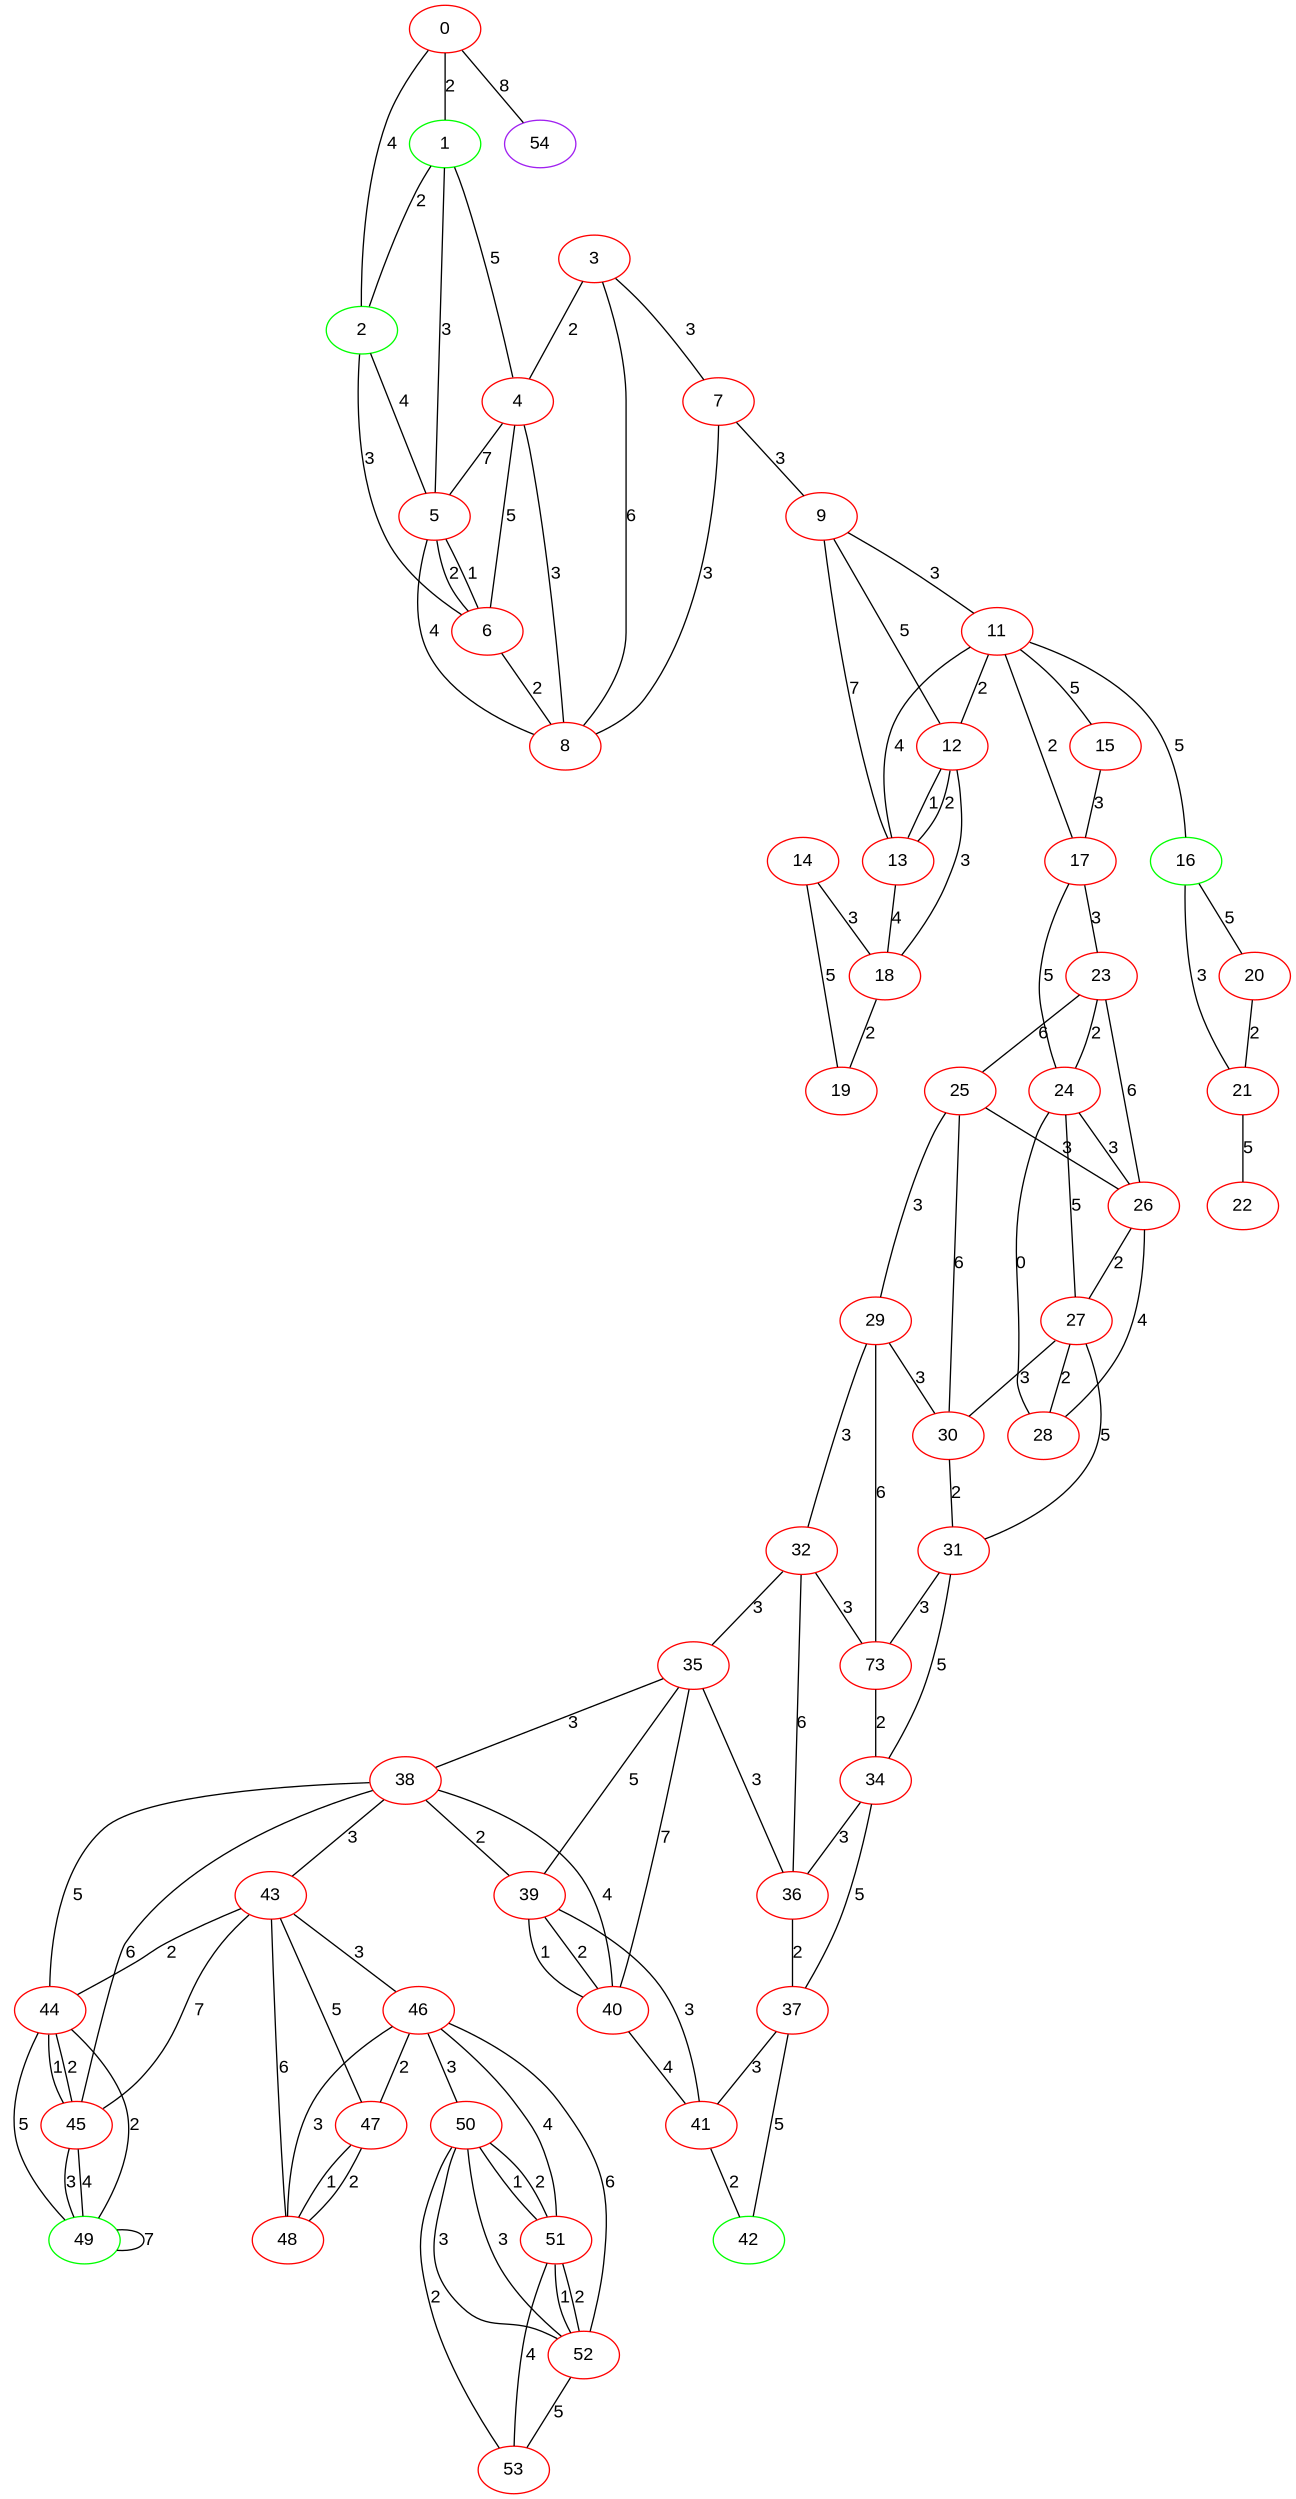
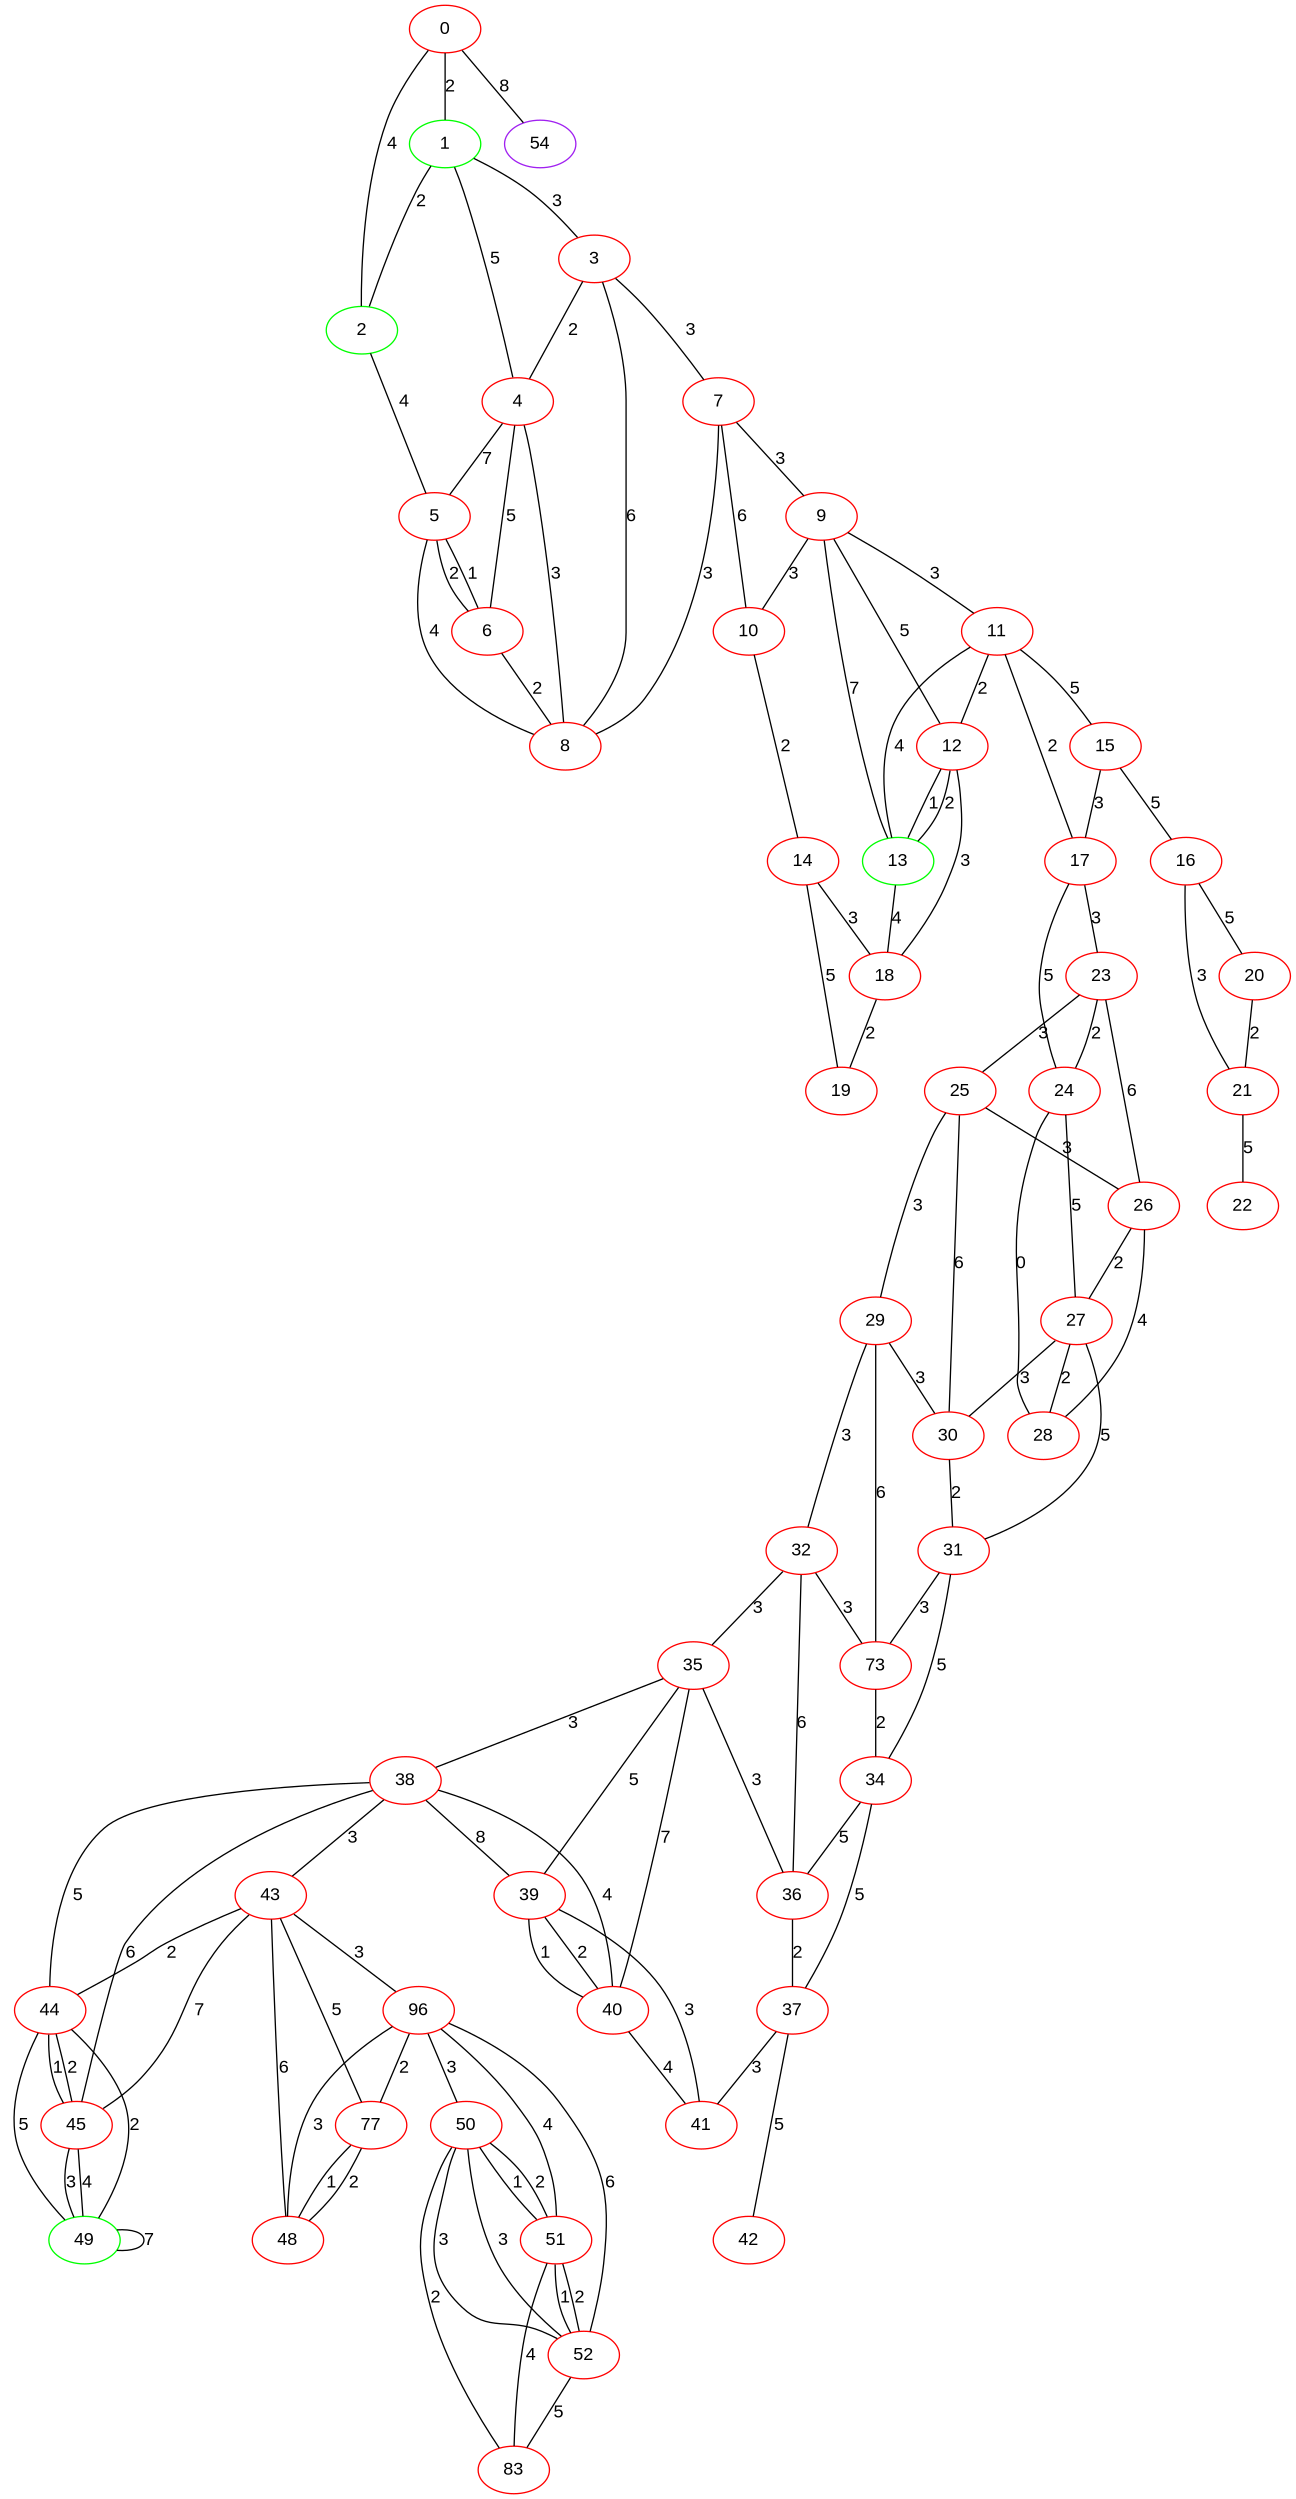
edge "1" -- "5": now "1" -- "3"
edge "2" -- "6": removed, label "3"
node "10": added
edge "11" -- "16": now "15" -- "16"
node "13": color red -> green
node "16": color green -> red
edge "23" -- "25": label "6" -> "3"
edge "24" -- "26": removed, label "3"
edge "38" -- "39": label "2" -> "8"
edge "34" -- "36": label "3" -> "5"
node "46": label "46" -> "96"
node "47": label "47" -> "77"
edge "41" -- "42": removed, label "2"
node "42": color green -> red
node "53": label "53" -> "83"
